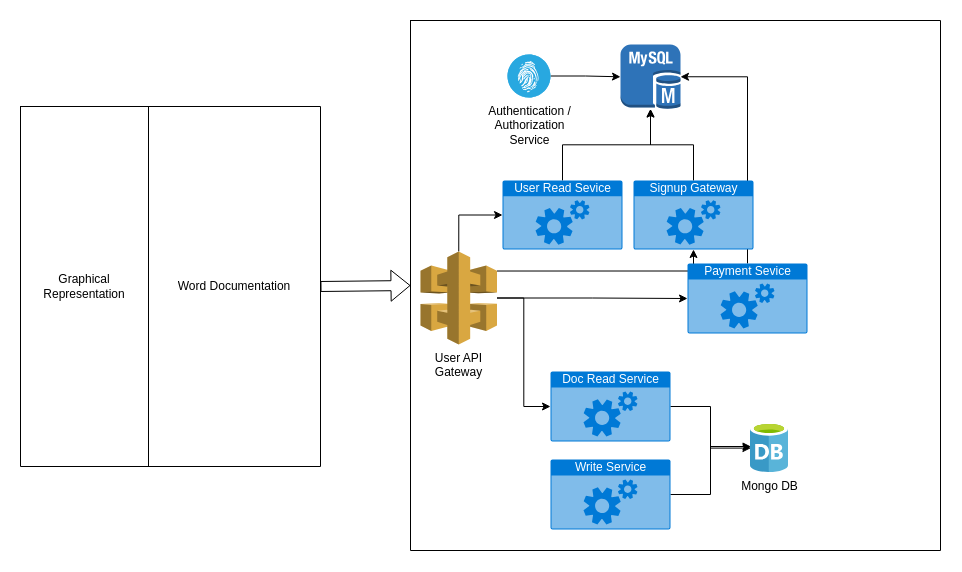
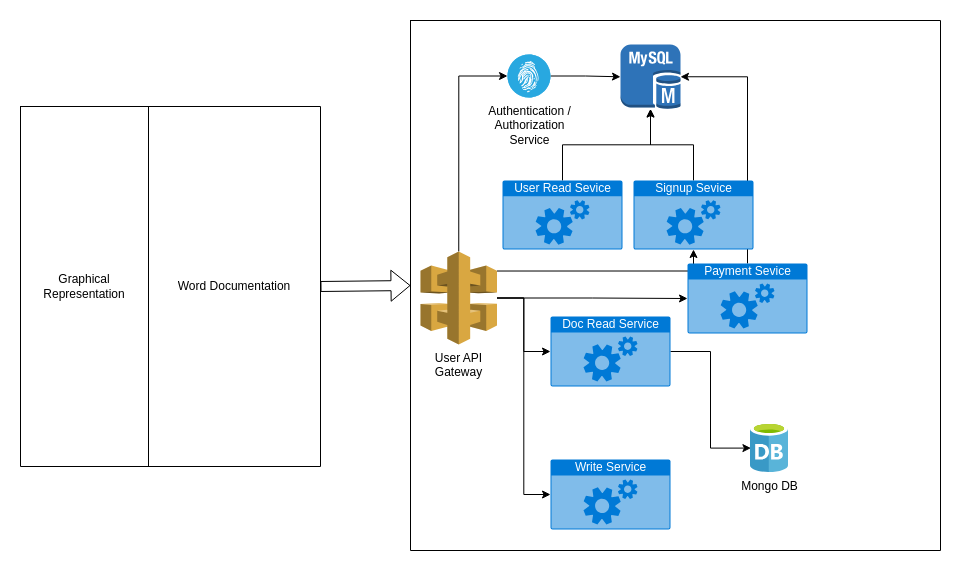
edge "User API Gateway" -> "Authentication / Authorization Service": added
node "Signup Gateway": label "Signup Gateway" -> "Signup Sevice"
edge "User API Gateway" -> "User Read Sevice": removed
node "Doc Read Service": moved (611, 407) -> (611, 352)
edge "User API Gateway" -> "Write Service": added
edge "Write Service" -> "Mongo DB": removed
